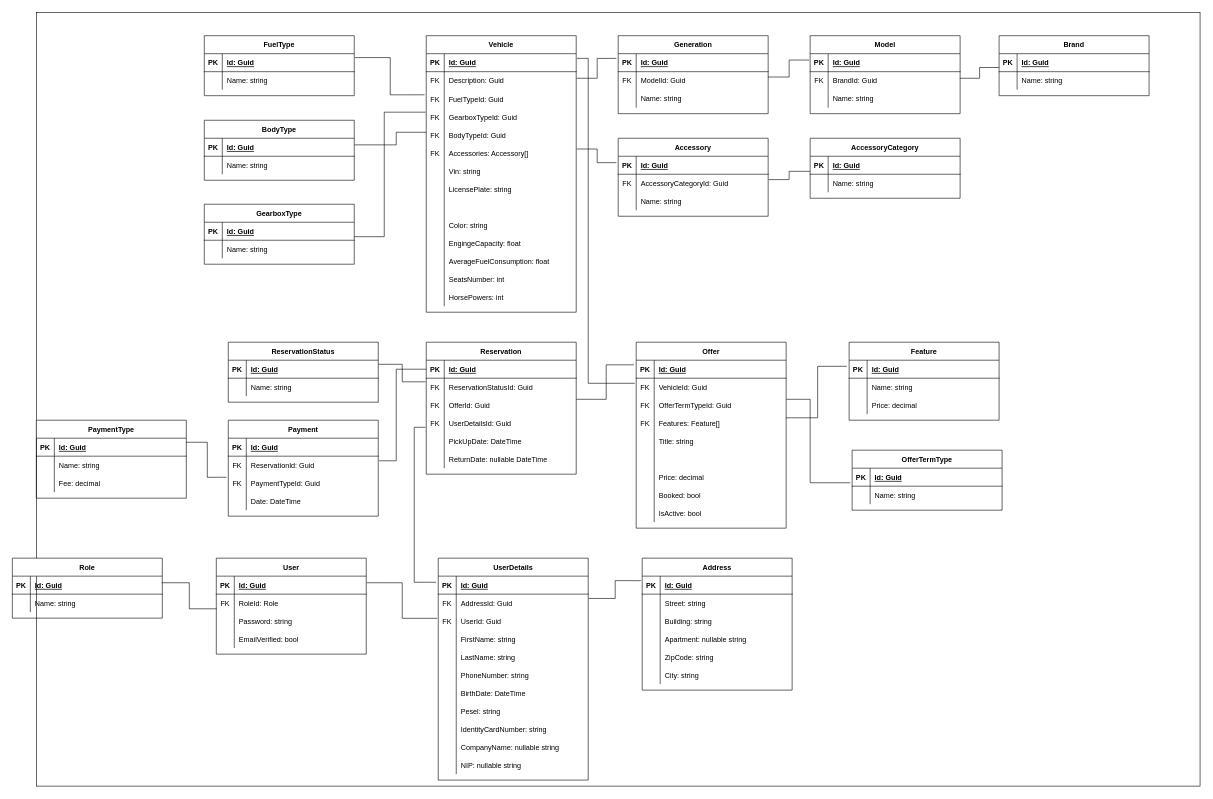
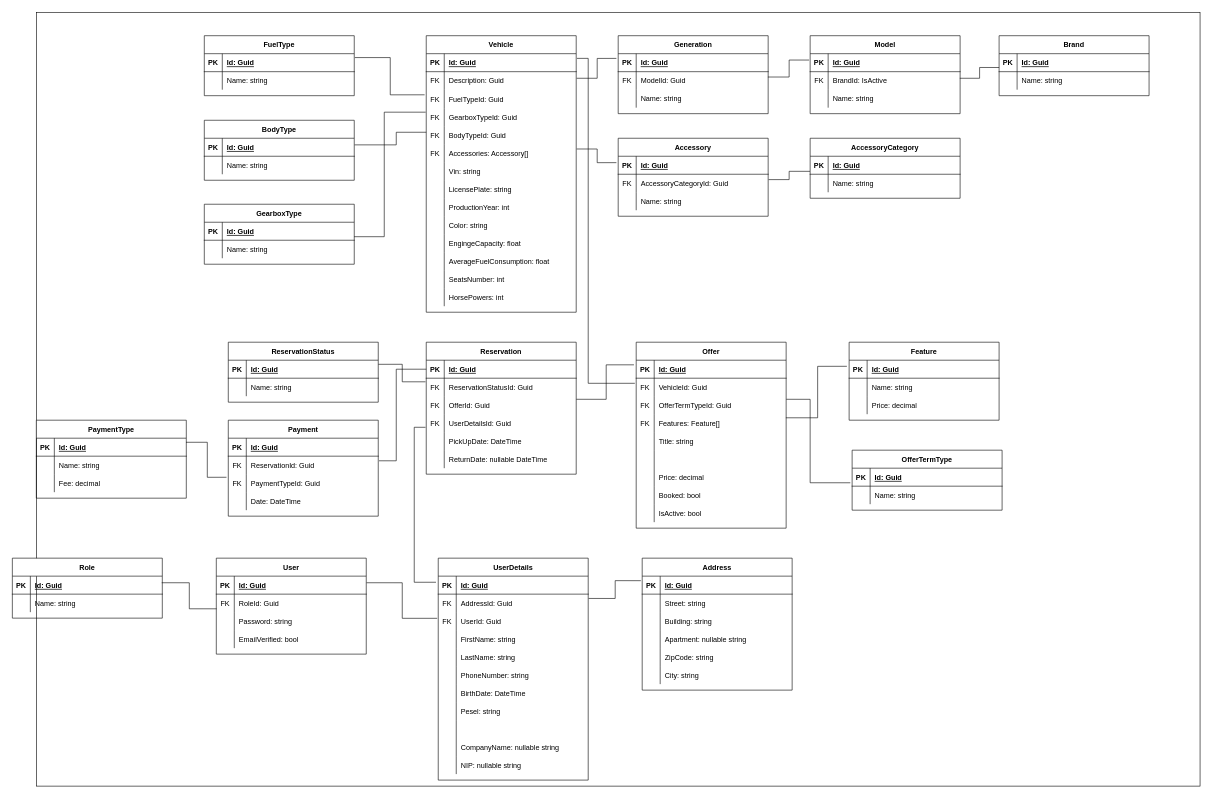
node "BrandId: Guid": label "BrandId: Guid" -> "BrandId: IsActive"
node "ProductionYear: int": added
node "RoleId: Role": label "RoleId: Role" -> "RoleId: Guid"
node "IdentityCardNumber: string": removed
